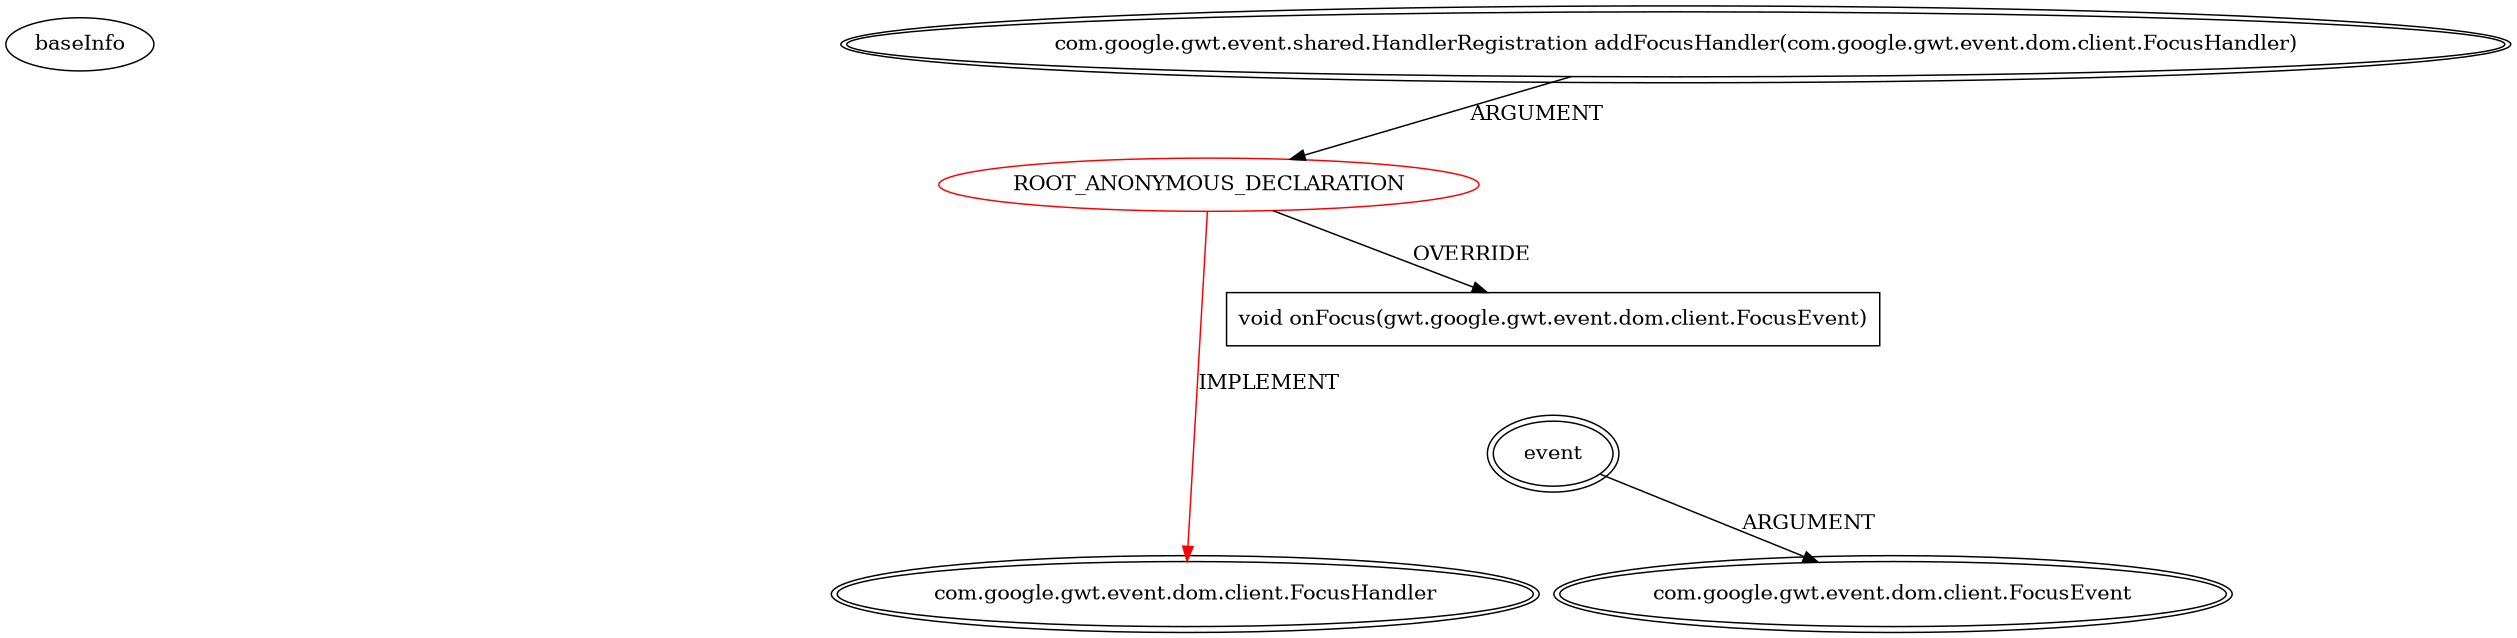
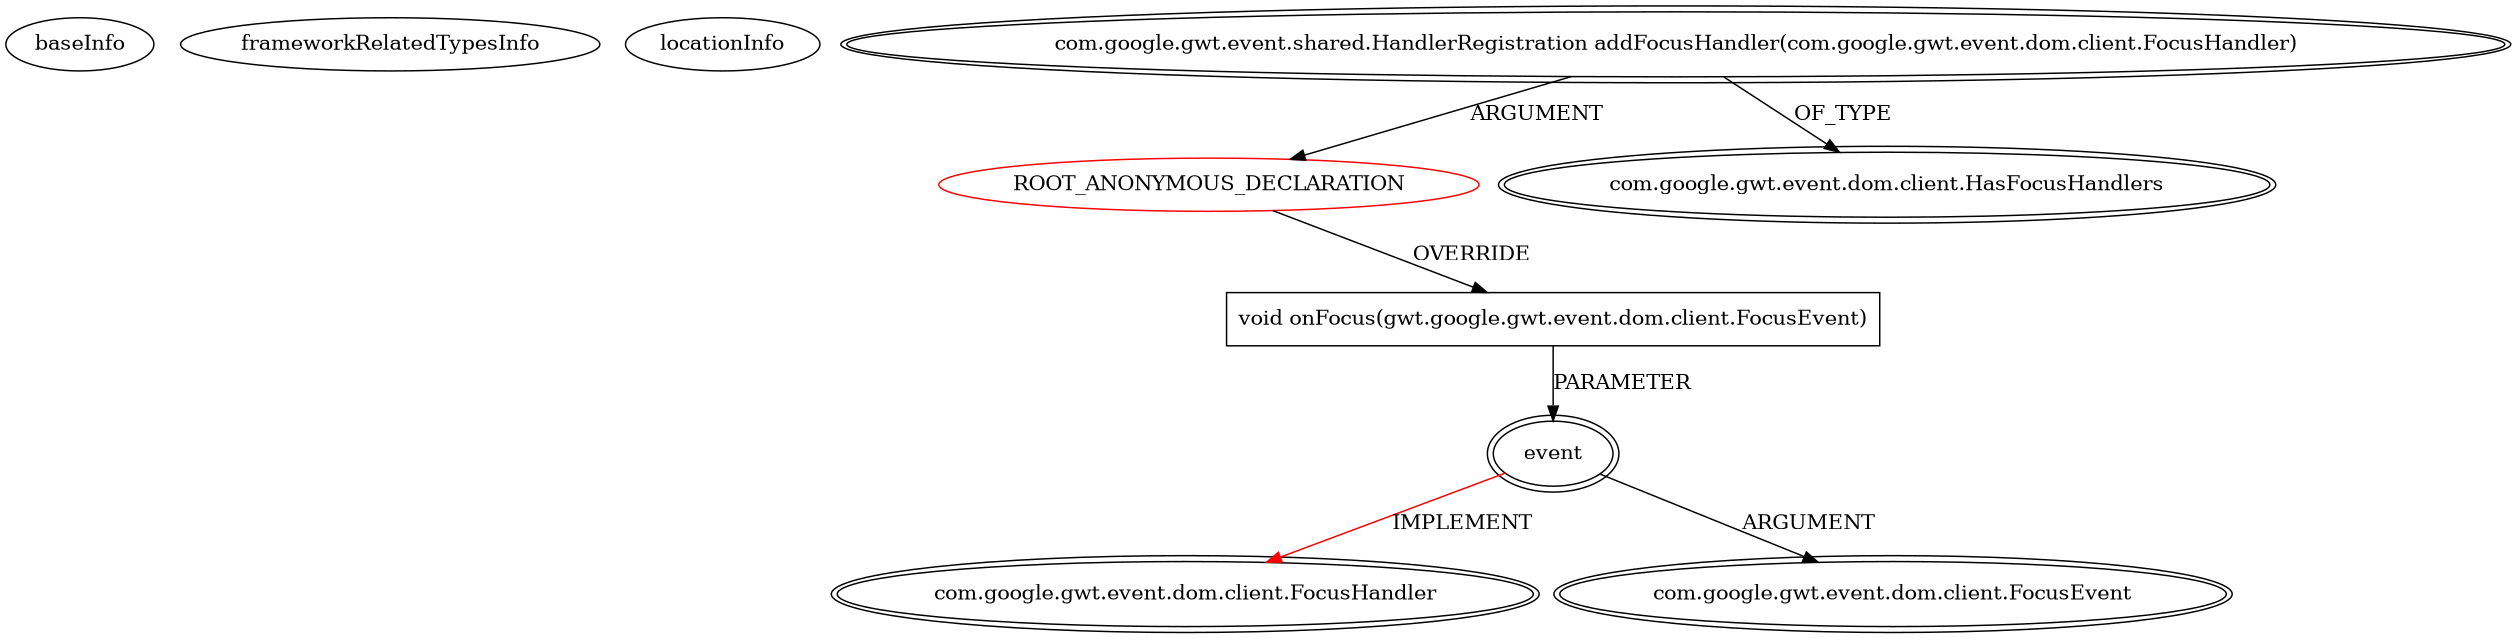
node "frameworkRelatedTypesInfo": added
node "locationInfo": added
node "com.google.gwt.event.dom.client.HasFocusHandlers": added
edge "void onFocus(gwt.google.gwt.event.dom.client.FocusEvent)" -> "event": added, label "PARAMETER"
edge "ROOT_ANONYMOUS_DECLARATION" -> "com.google.gwt.event.dom.client.FocusHandler": now "event" -> "com.google.gwt.event.dom.client.FocusHandler"
